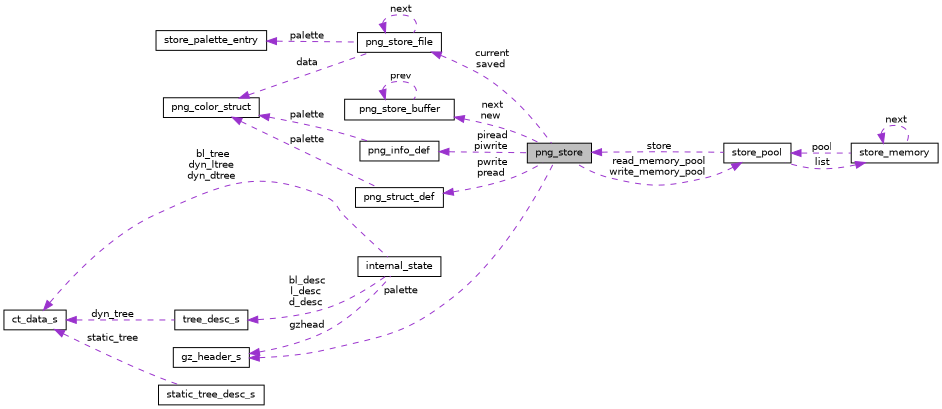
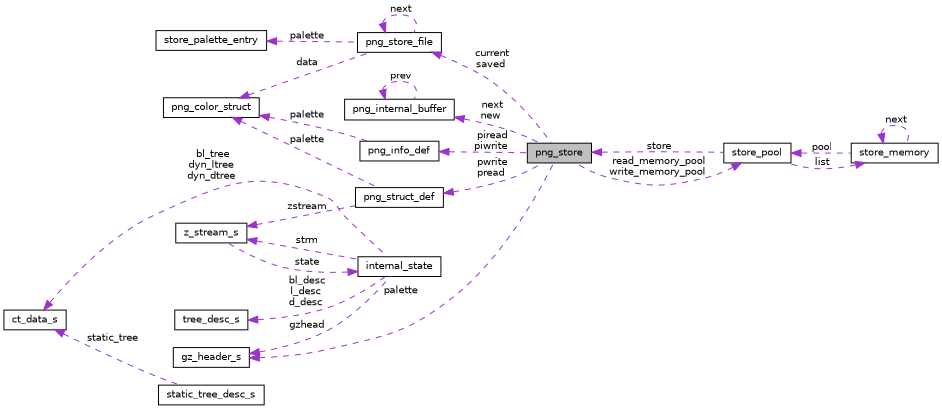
node "png_store_buffer": label "png_store_buffer" -> "png_internal_buffer"
node "z_stream_s": added
edge "tree_desc_s" -> "ct_data_s": removed, label "dyn_tree"
